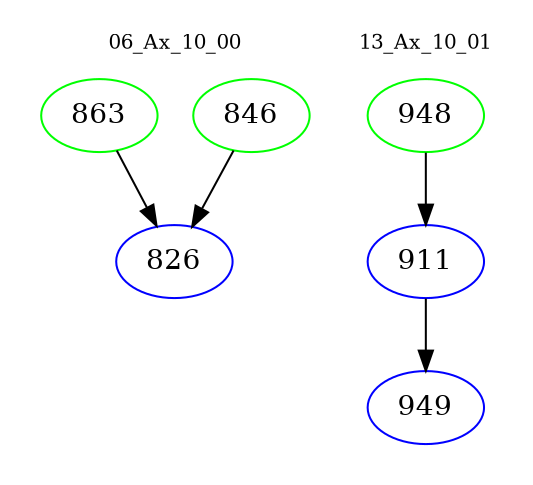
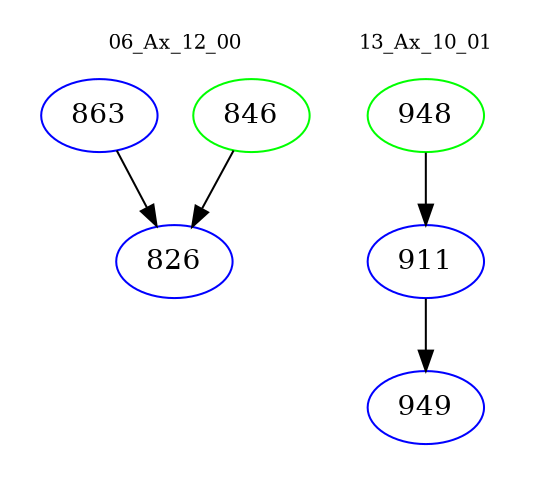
cluster "06_Ax_10_00": label "06_Ax_10_00" -> "06_Ax_12_00"
node "863": color green -> blue
